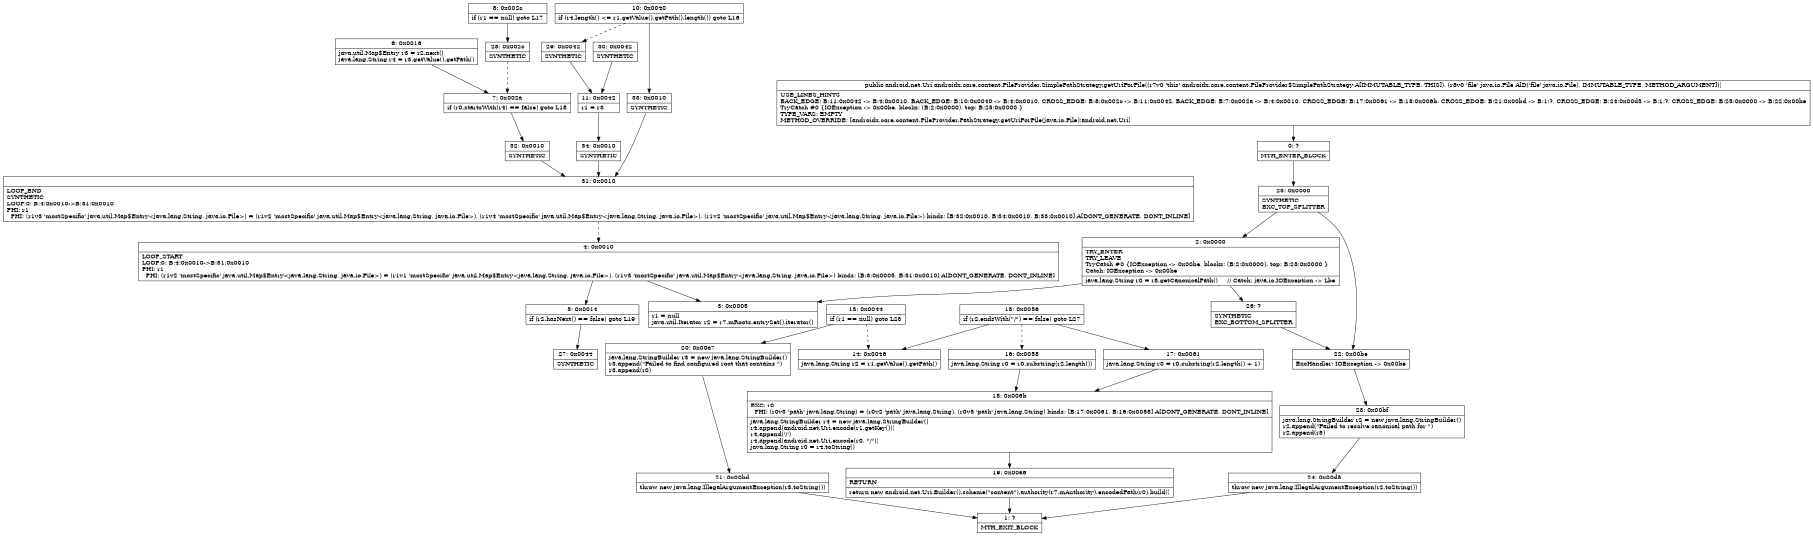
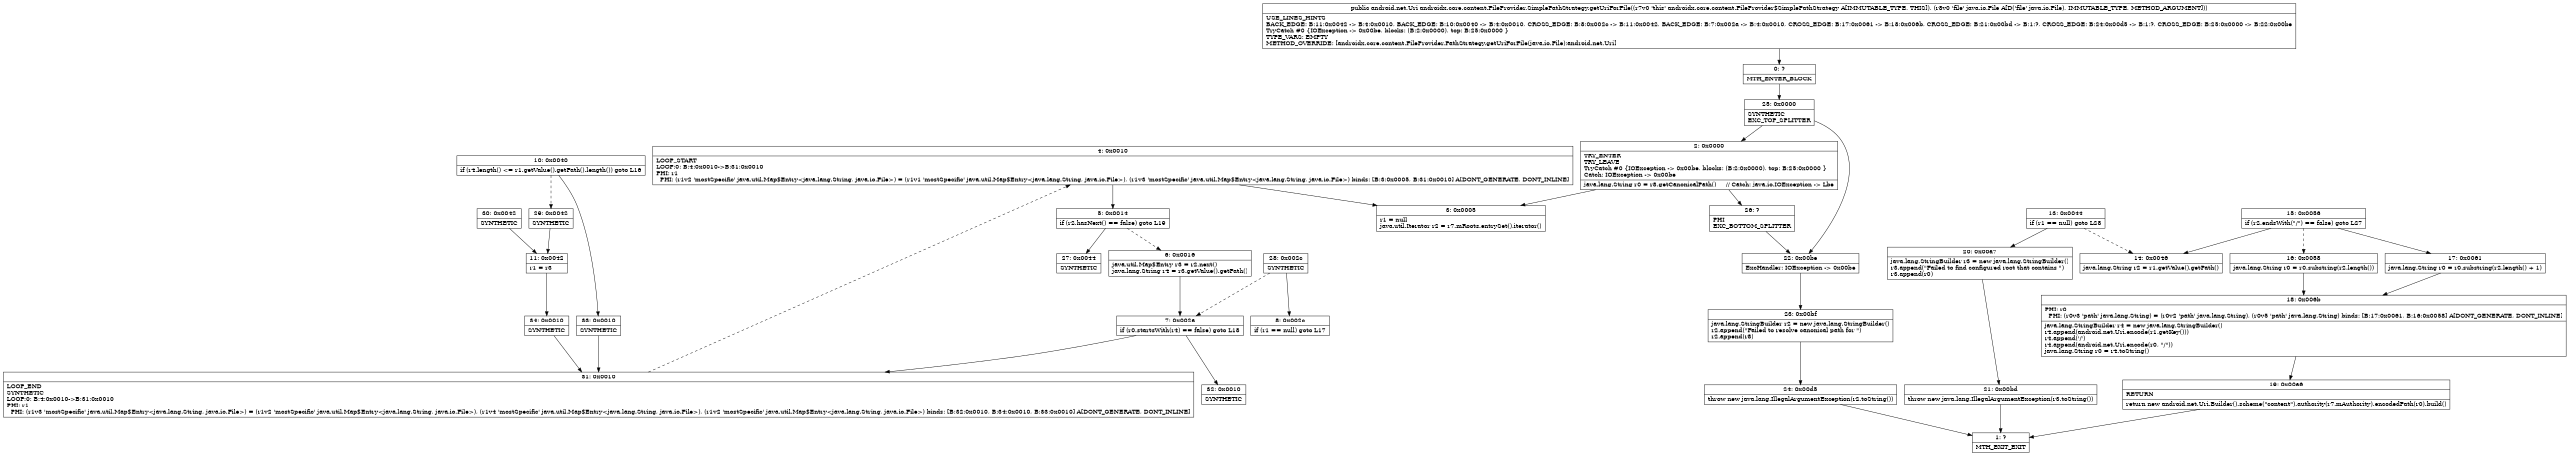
edge "8: 0x002c" -> "28: 0x002c": reversed
edge "32: 0x0010" -> "31: 0x0010": now "7: 0x002a" -> "31: 0x0010"
edge "5: 0x0014" -> "6: 0x0016": added
node "26: ?": text "SYNTHETIC" -> "PHI"
node "18: 0x006b": text "EXC: r0" -> "PHI: r0"
node "1: ?": text "MTH_EXIT_BLOCK" -> "MTH_EXIT_EXIT"
